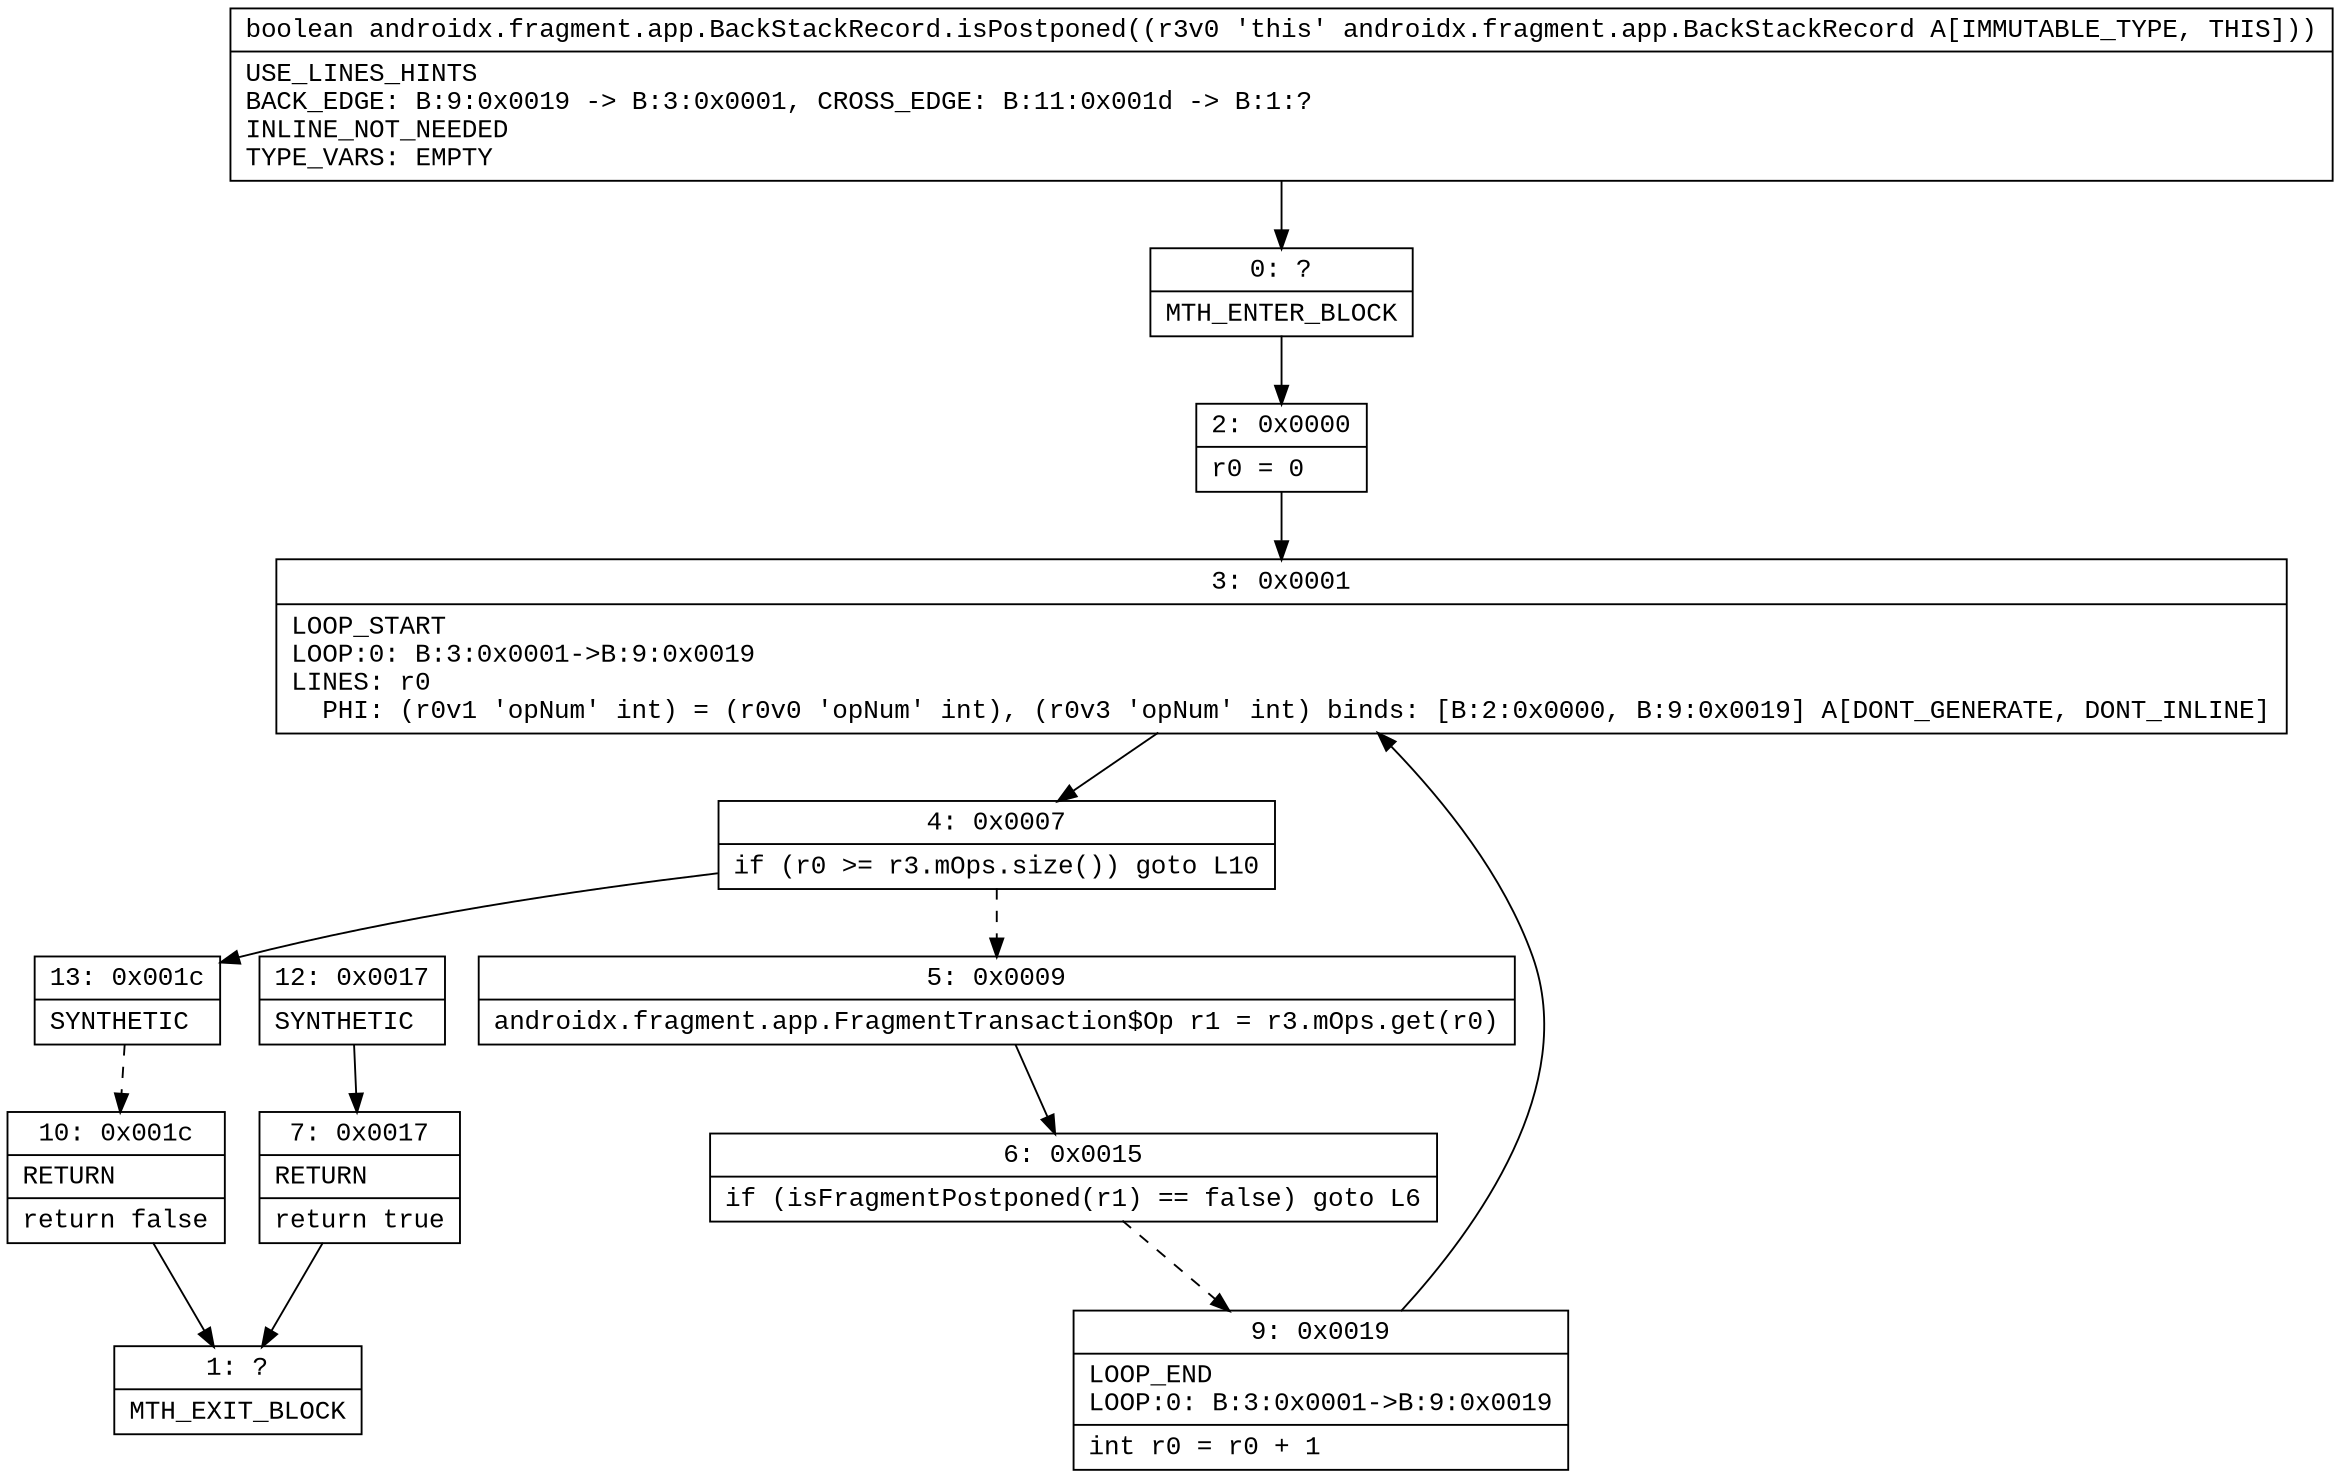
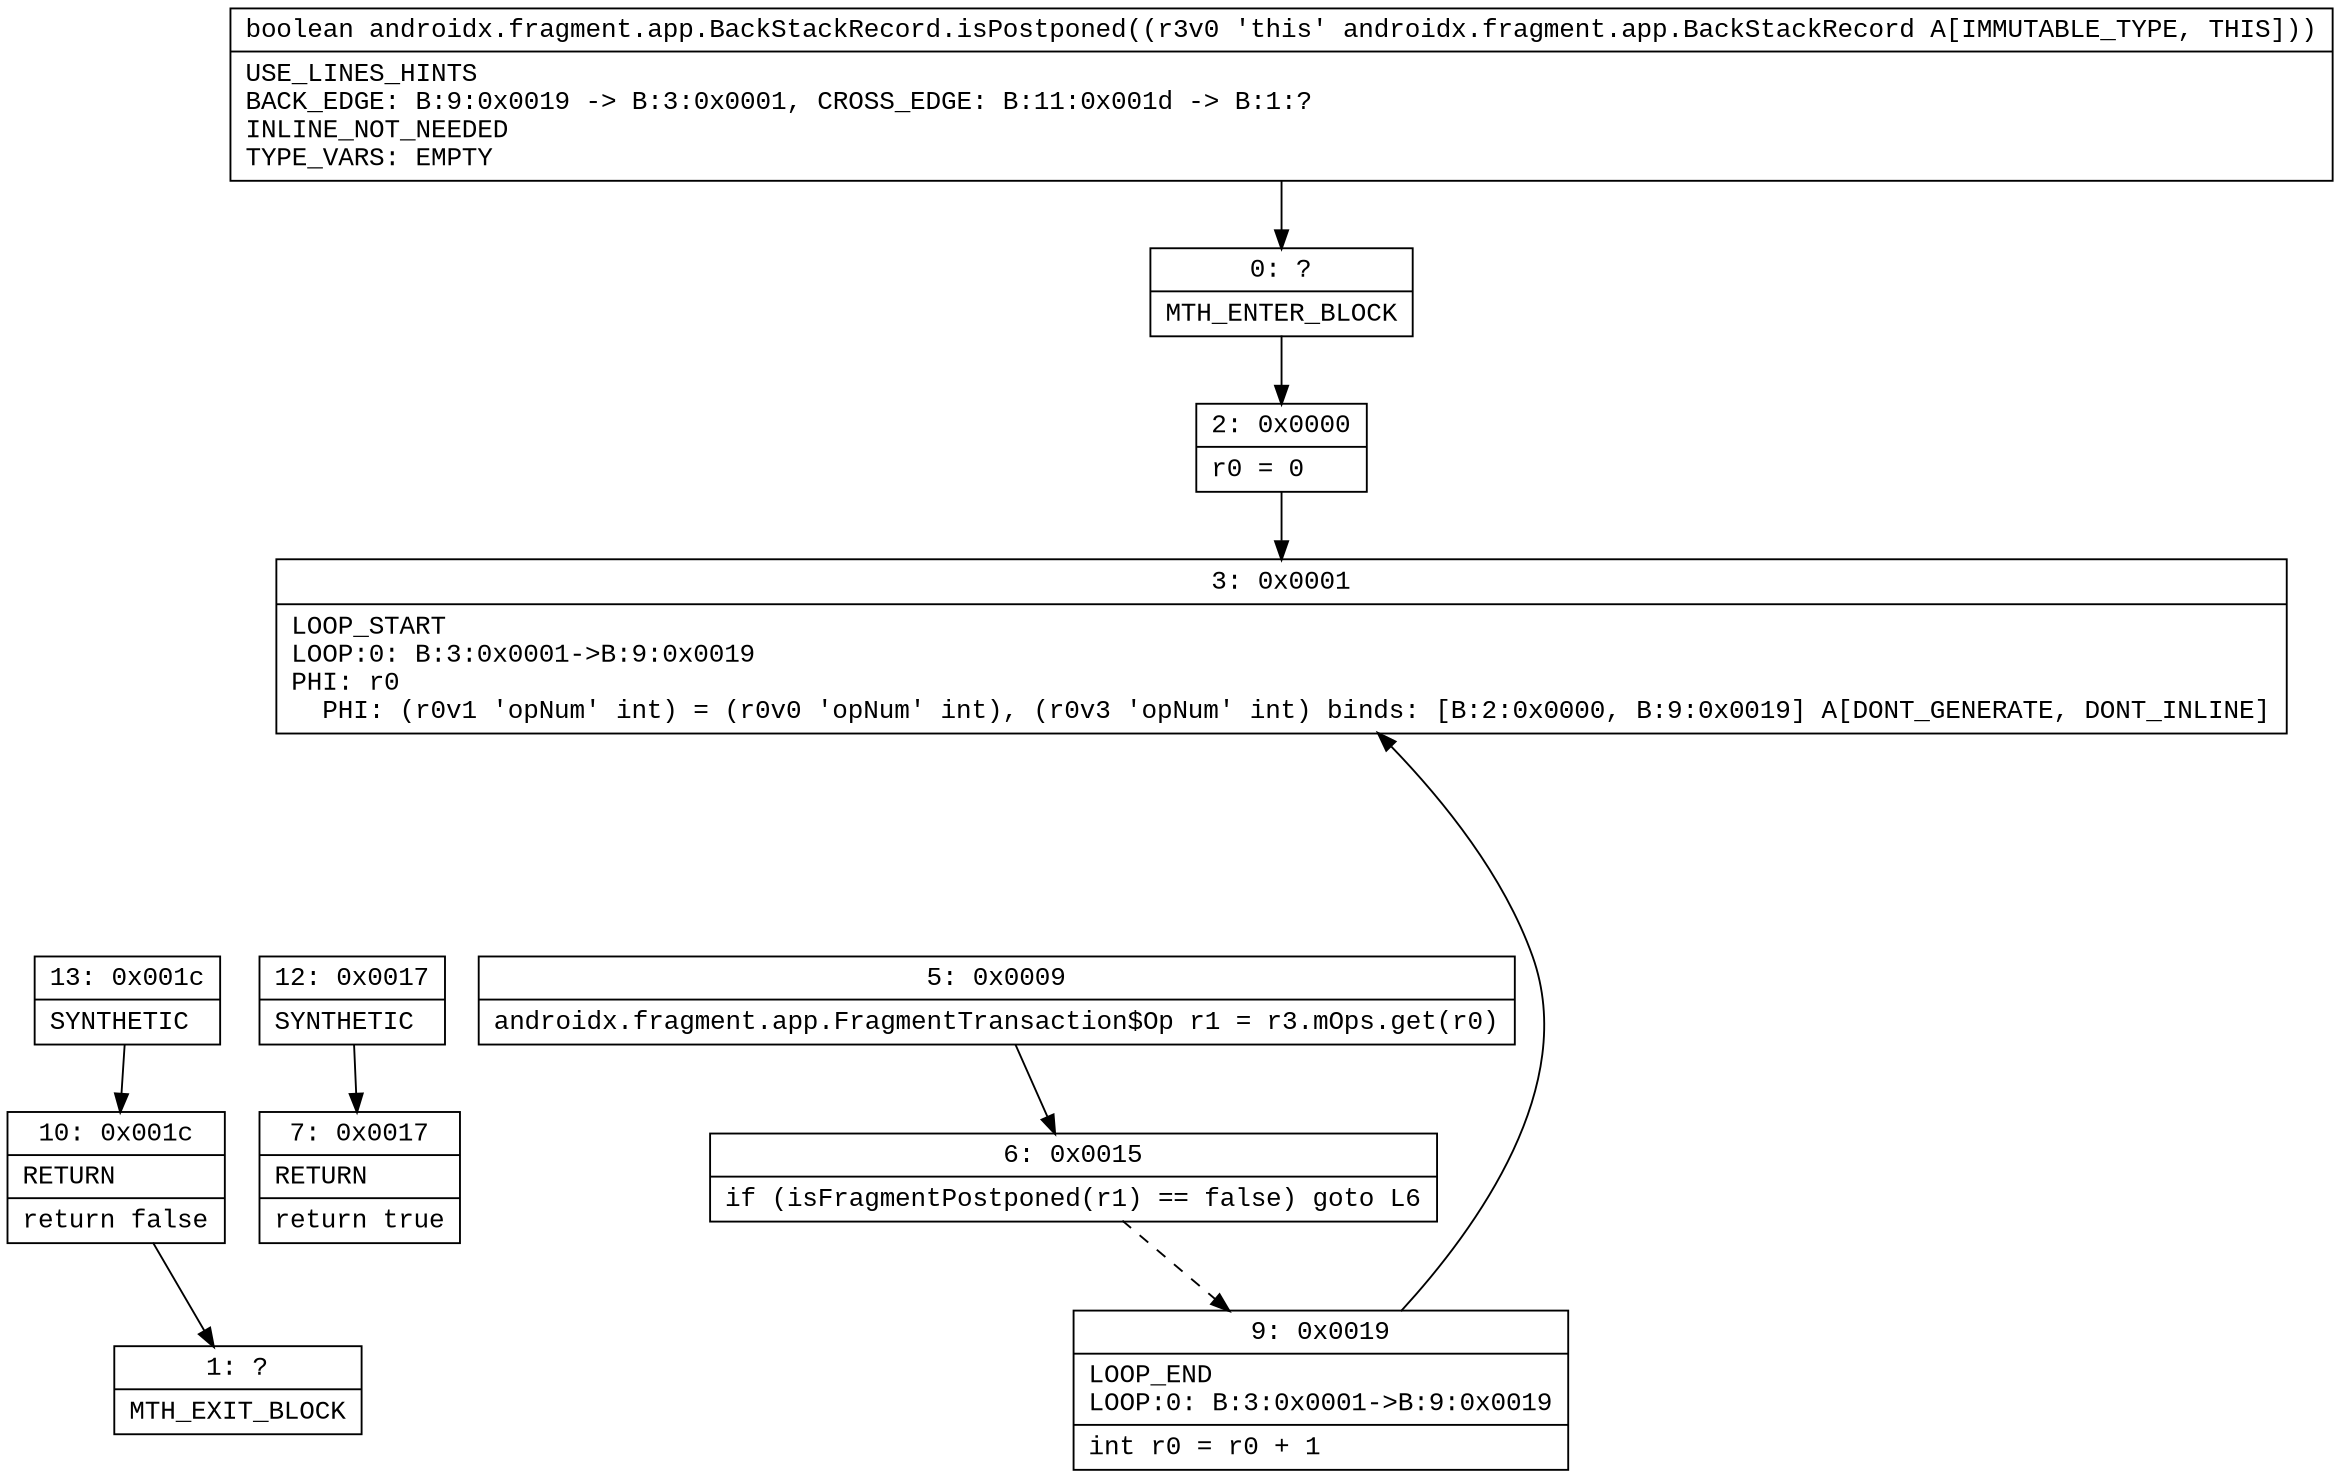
node "3: 0x0001": text "LINES: r0" -> "PHI: r0"
node "4: 0x0007": removed
edge "13: 0x001c" -> "10: 0x001c": style dashed -> solid
edge "7: 0x0017" -> "1: ?": removed
